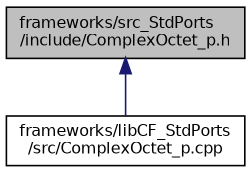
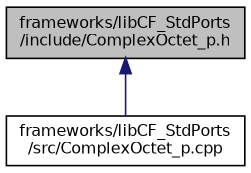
node "frameworks/src_StdPorts /include/ComplexOctet_p.h": label "frameworks/src_StdPorts /include/ComplexOctet_p.h" -> "frameworks/libCF_StdPorts /include/ComplexOctet_p.h"
